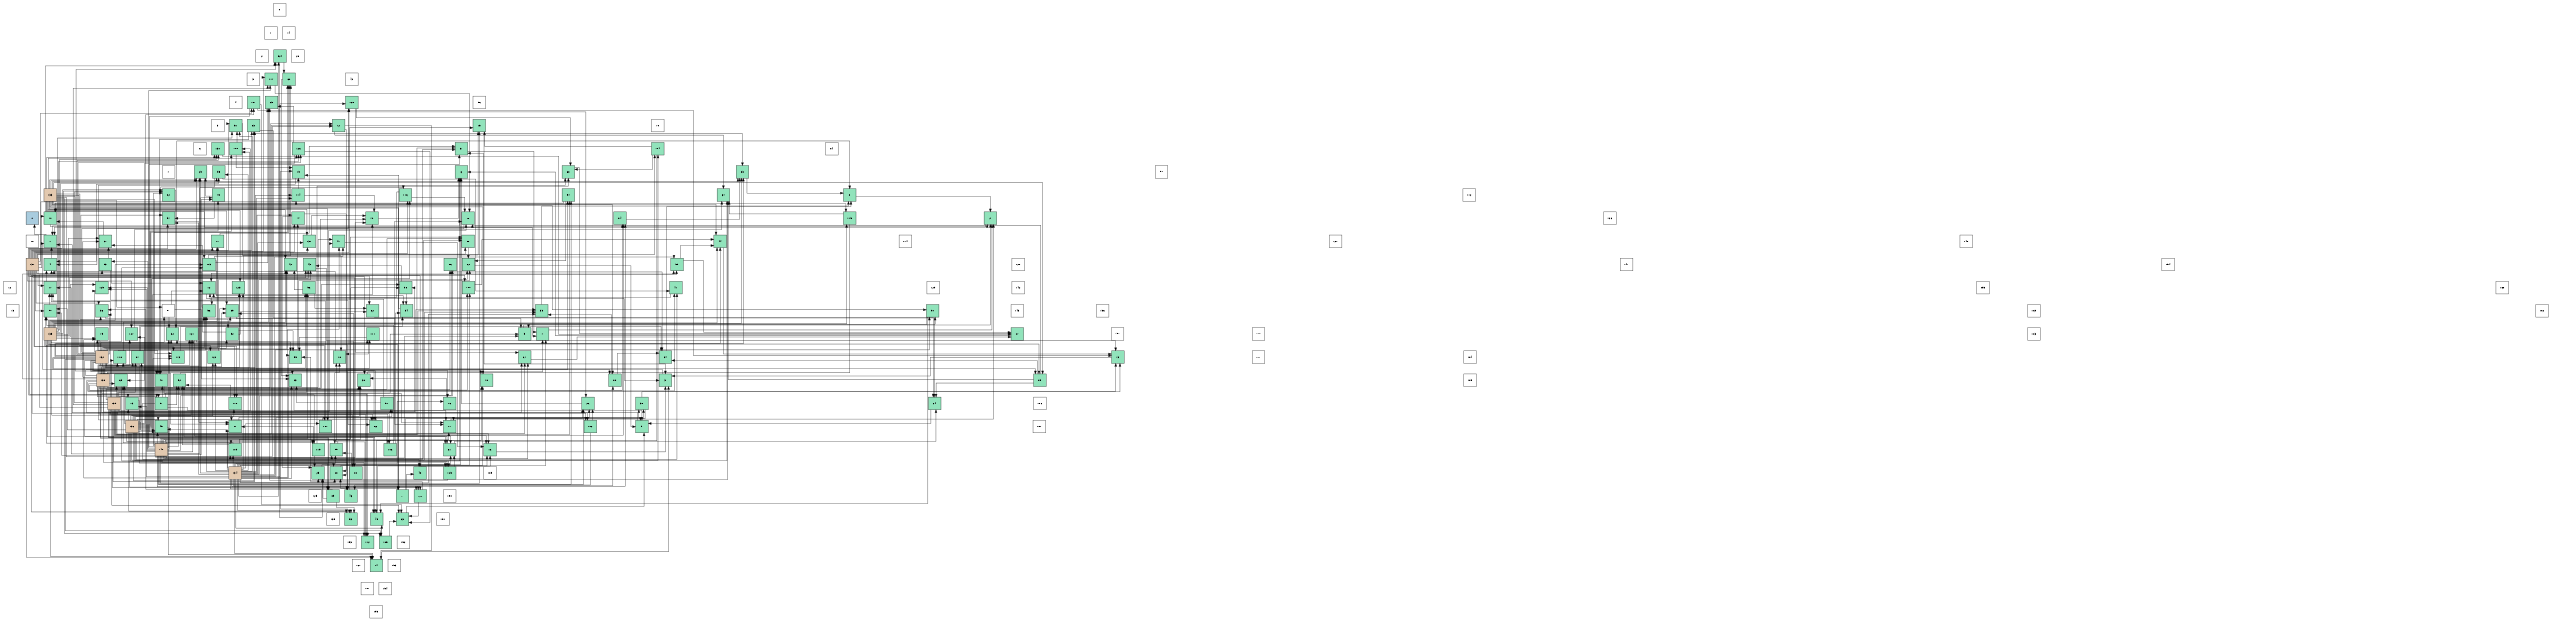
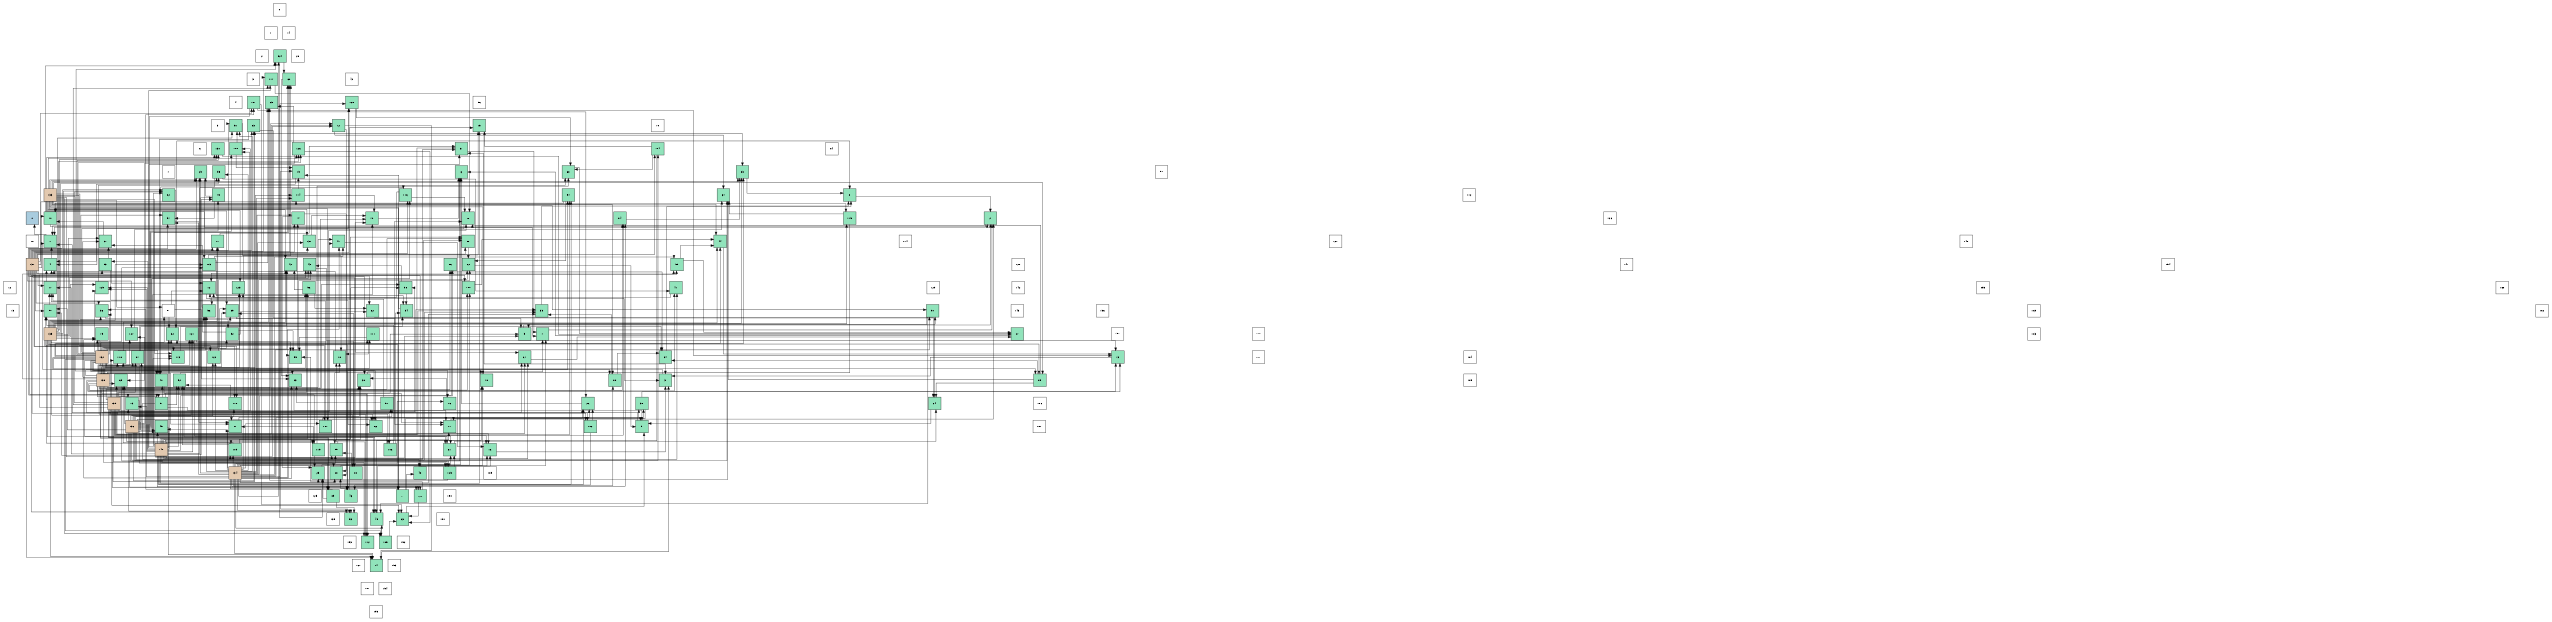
edge "138" -> "45": removed
